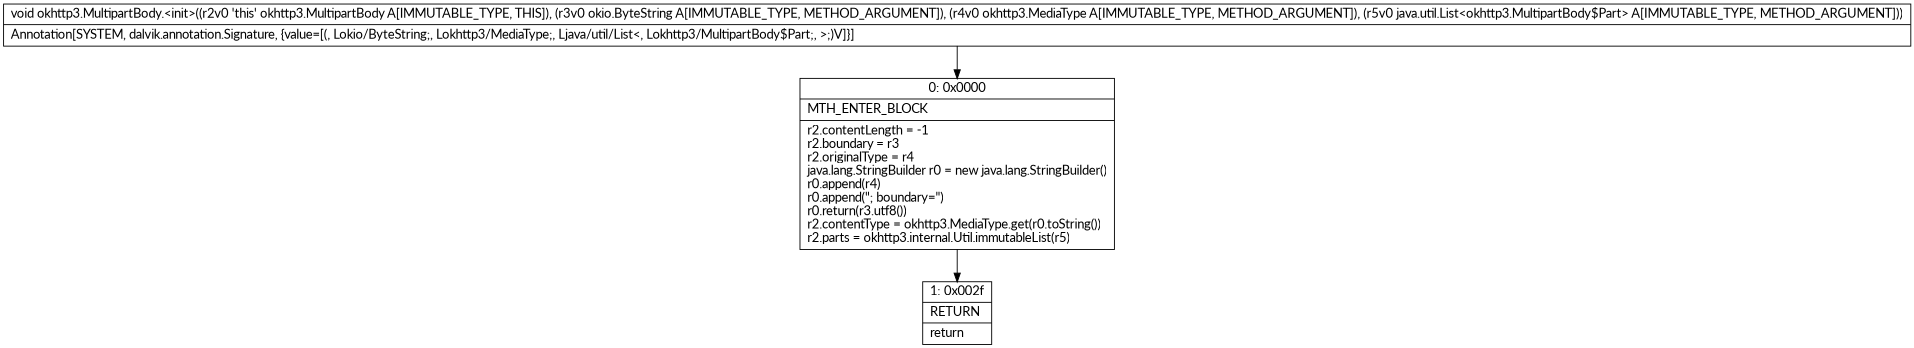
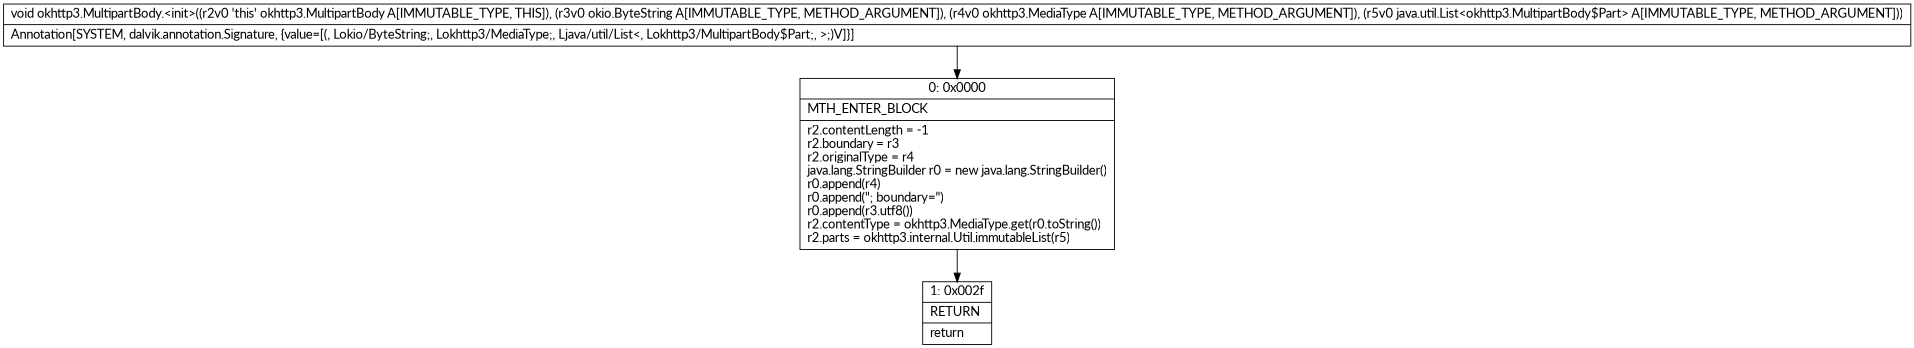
node "0: 0x0000": text "r0.return(r3.utf8())" -> "r0.append(r3.utf8())"
